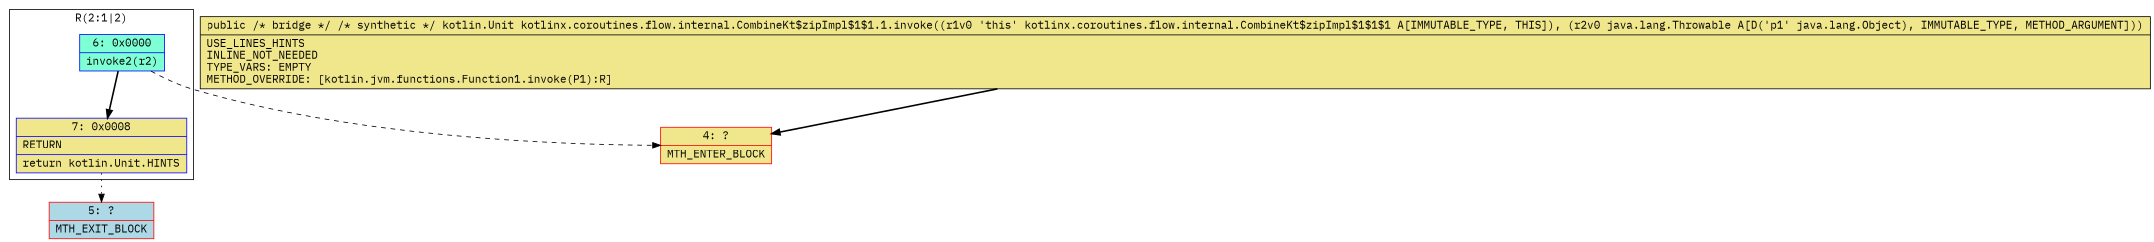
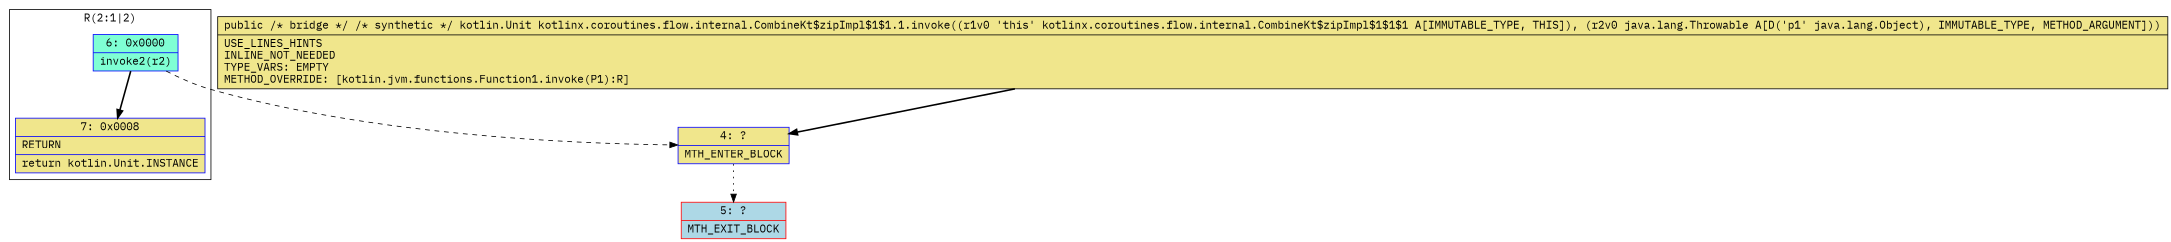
node "4: ?": color red -> blue
node "7: 0x0008": text "return kotlin.Unit.HINTS" -> "return kotlin.Unit.INSTANCE"
edge "7: 0x0008" -> "5: ?": now "4: ?" -> "5: ?"
